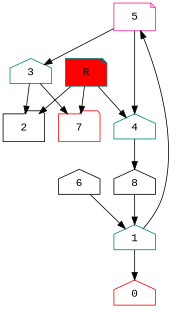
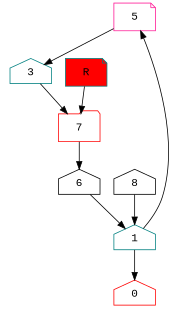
node "2": removed
node "4": removed
edge "7" -> "6": added
